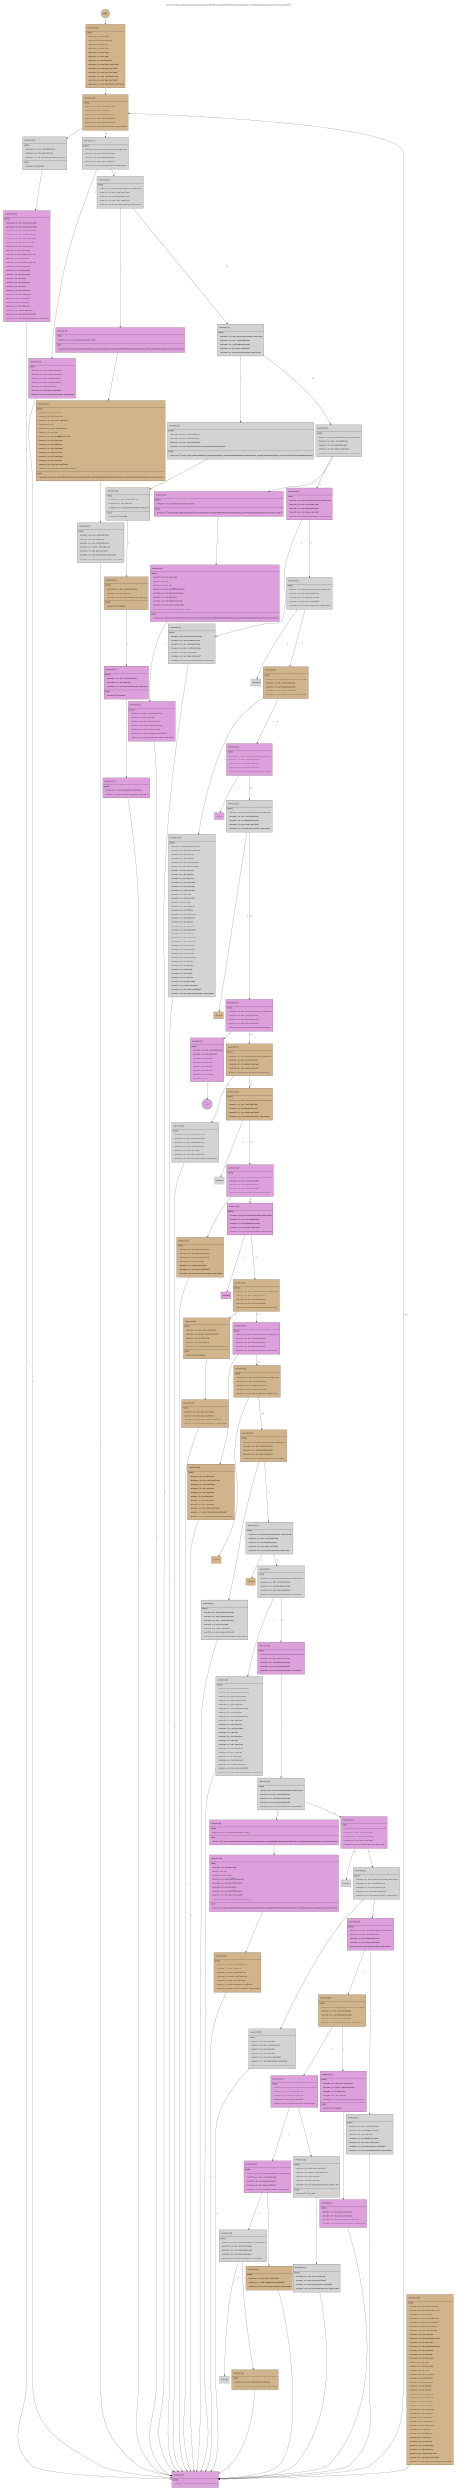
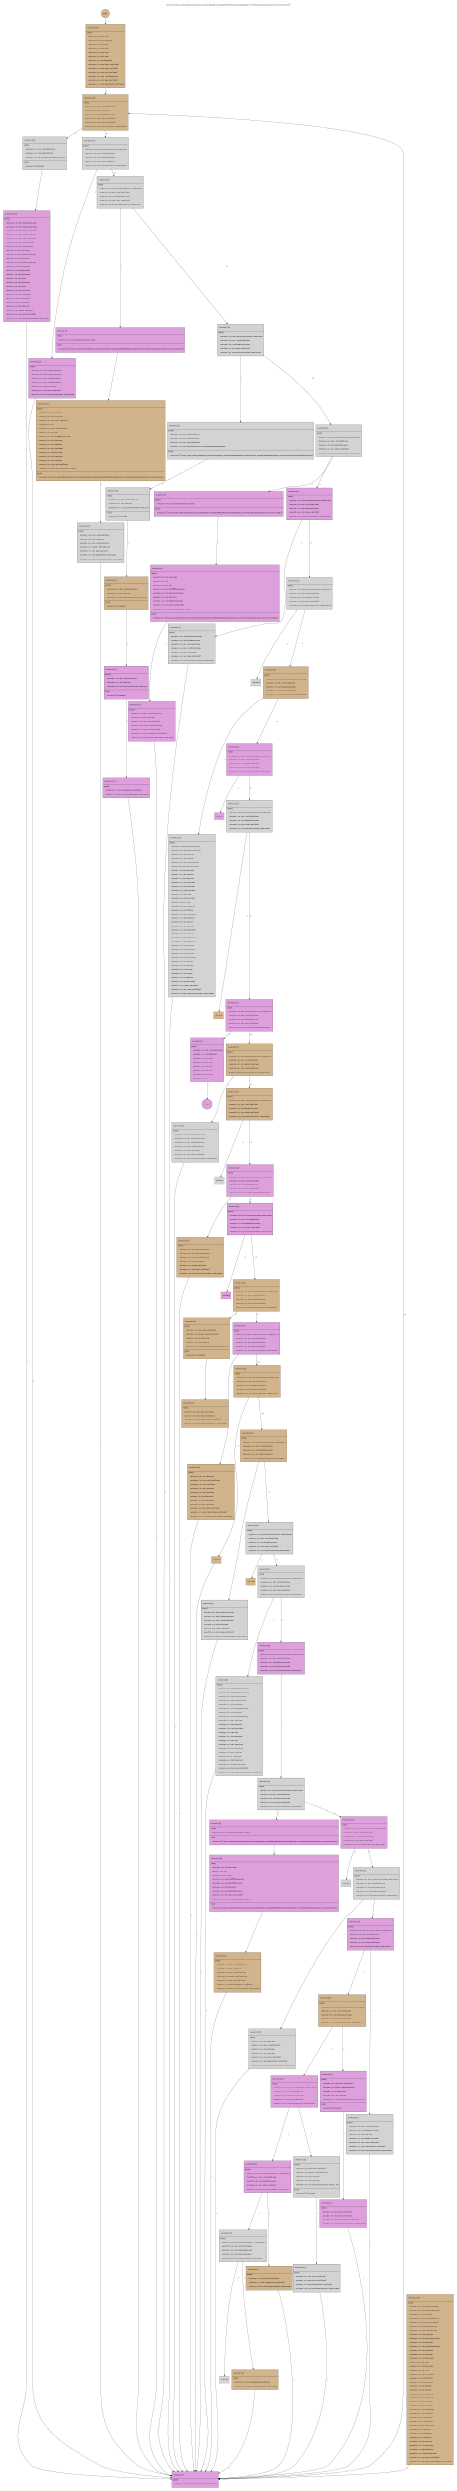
edge "0x40177a [23]" -> "0x401b66 [5]": now "0x4019cc" -> "0x401b66 [5]"
